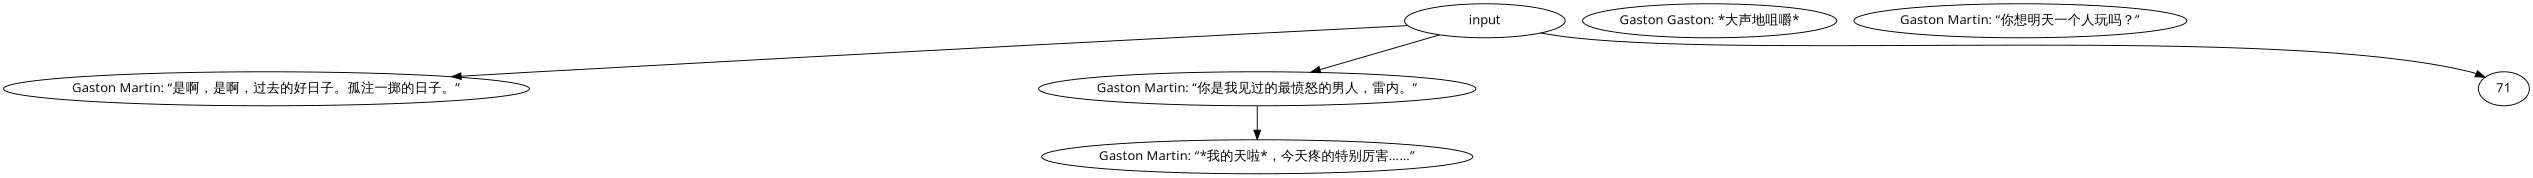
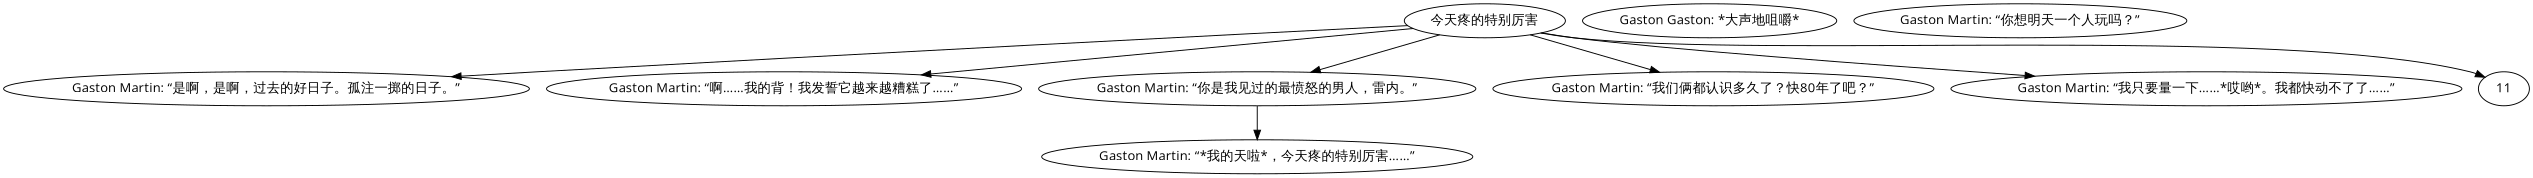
node "input": label "input" -> "今天疼的特别厉害"
node "Gaston Martin: “啊……我的背！我发誓它越来越糟糕了……”": added
node "Gaston Martin: “我们俩都认识多久了？快80年了吧？”": added
node "Gaston Martin: “我只要量一下……*哎哟*。我都快动不了了……”": added
node "71": label "71" -> "11"
